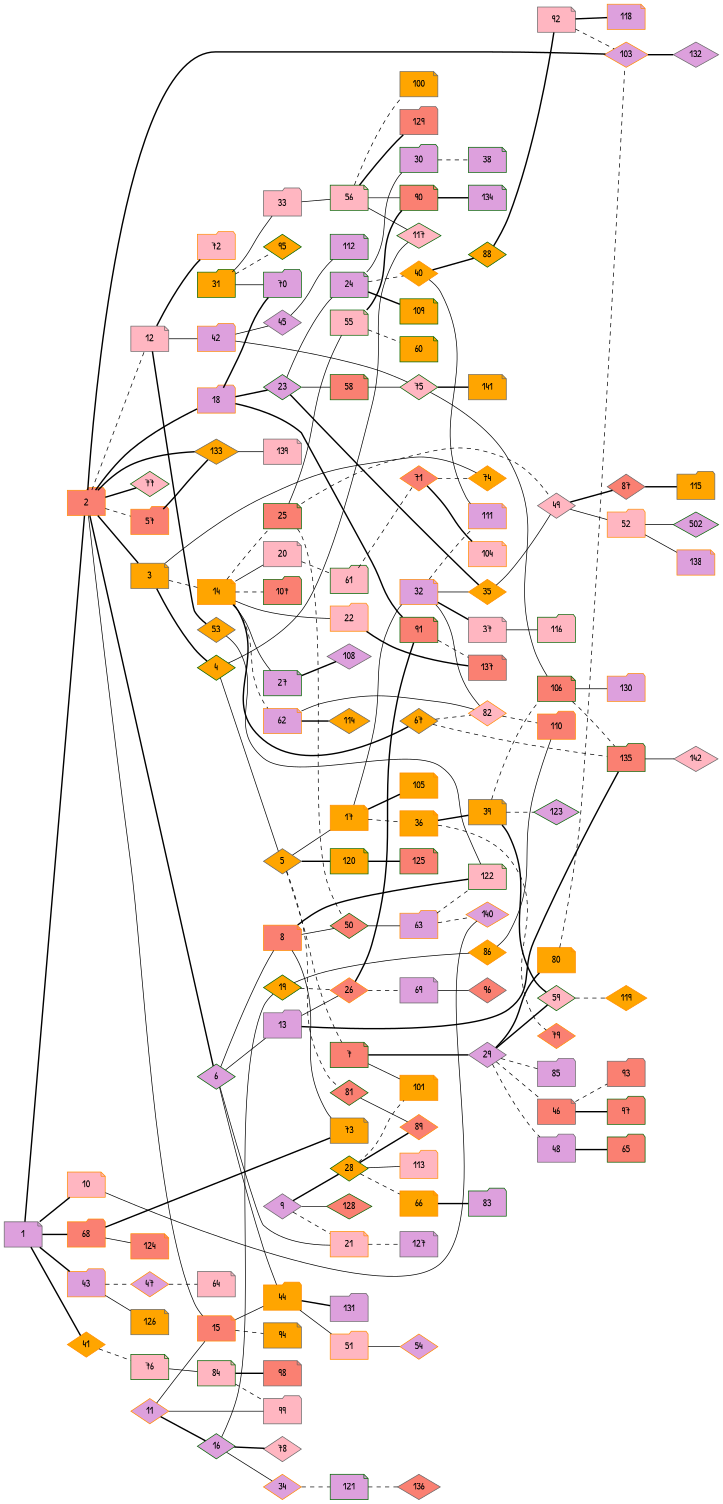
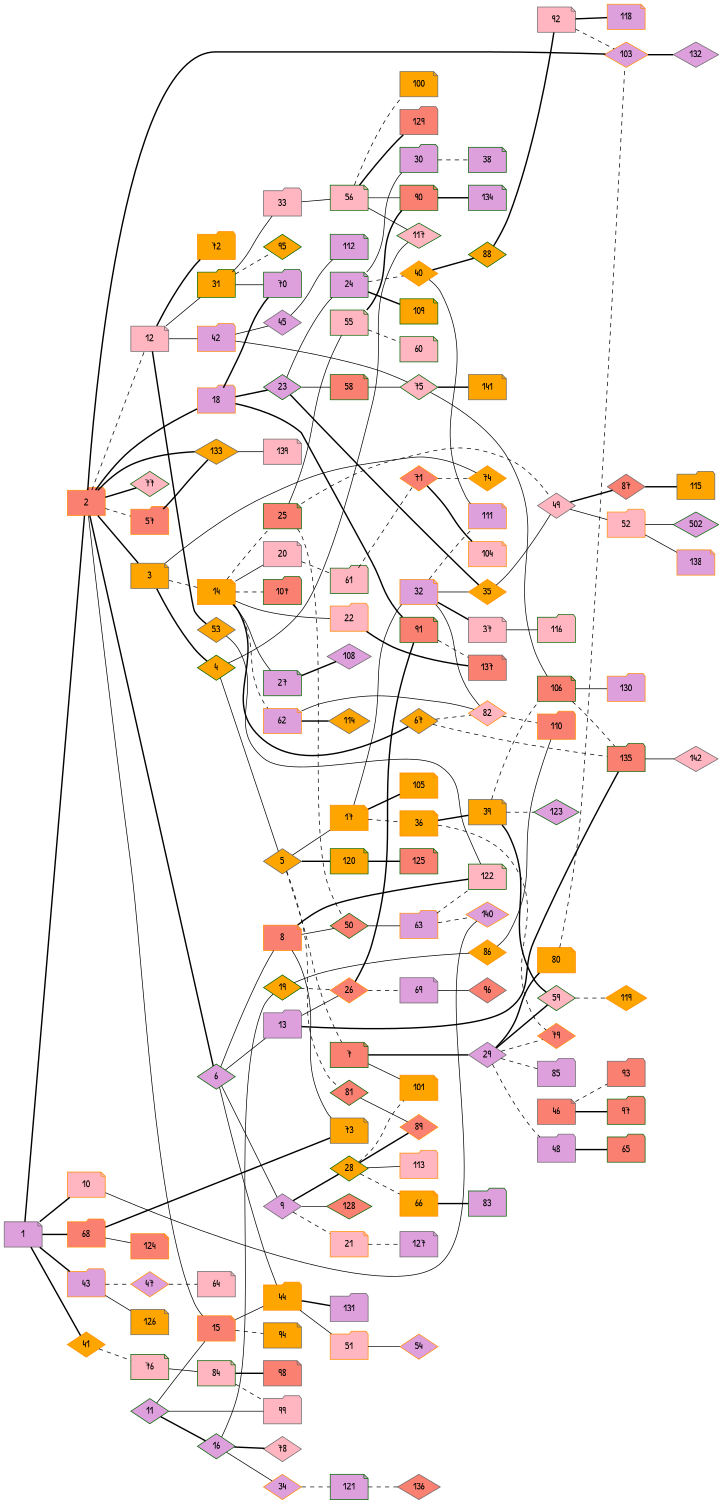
node "72": fillcolor lightpink -> orange
edge "31" -- "12": added
node "60": fillcolor orange -> lightpink
edge "29" -- "46": now "29" -- "79"
edge "6" -- "21": now "6" -- "9"
node "11": color darkorange -> darkgreen
